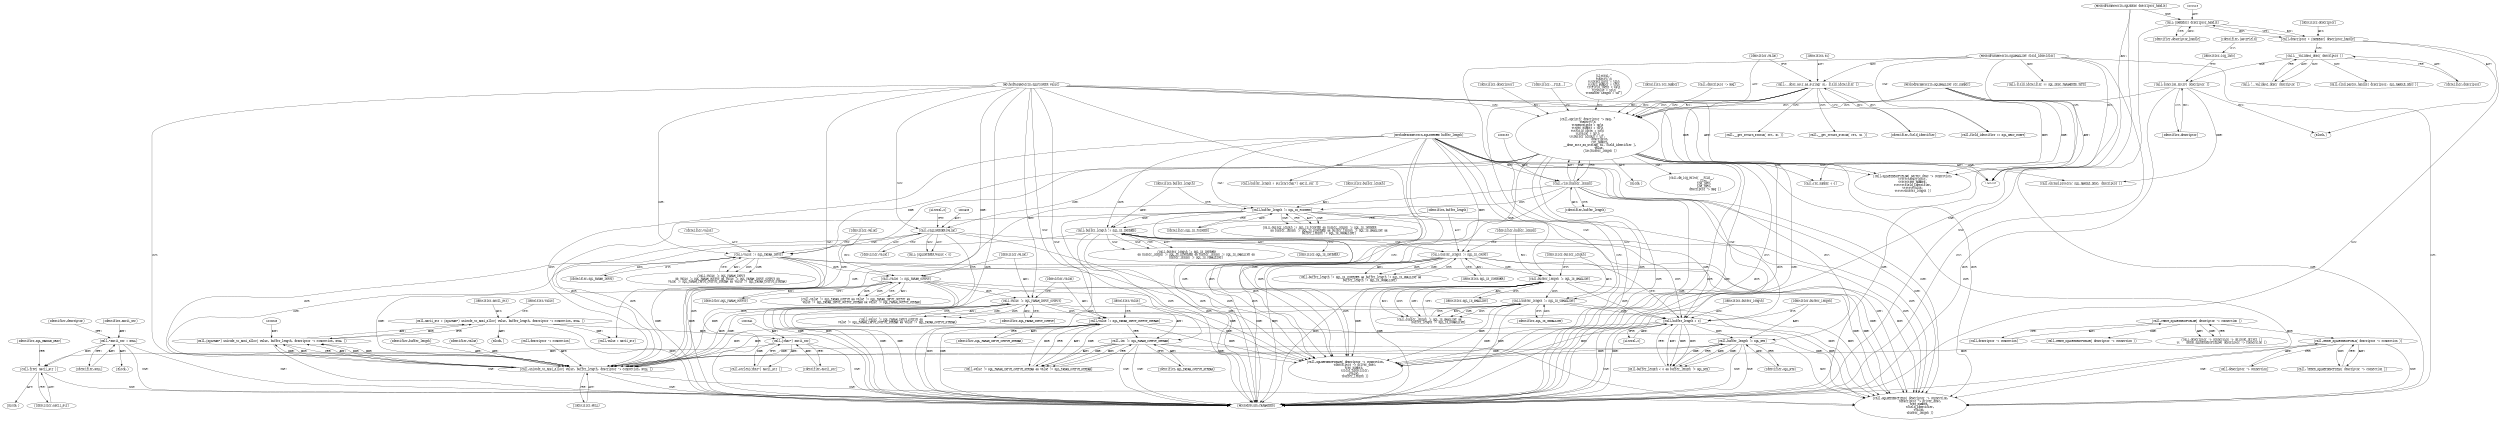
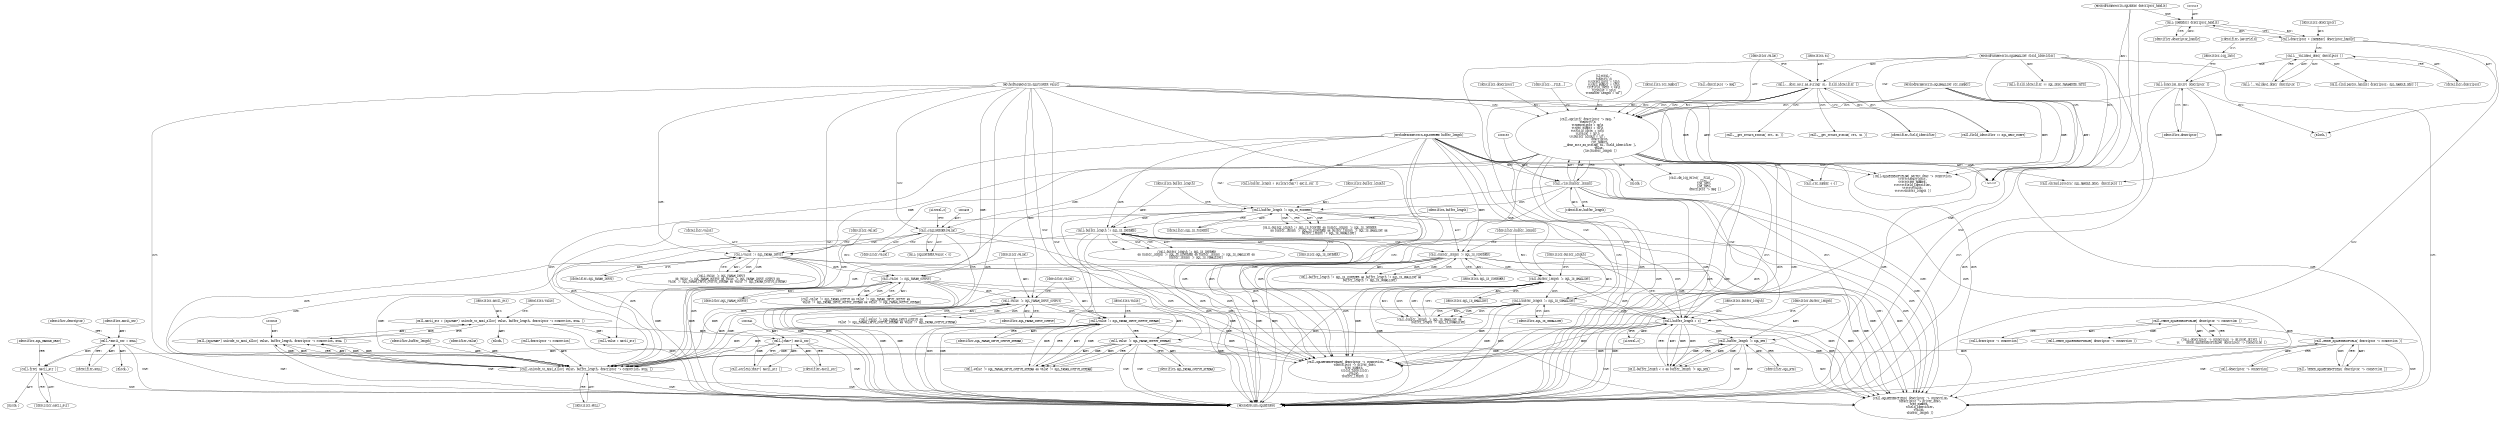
node "(Call,buffer_length != SQL_IS_COUNT)": label "(Call,buffer_length != SQL_IS_COUNT)" -> "(Call,buffer_length != SQL_IS_UINTEGER)"
node "(Call,int != SQL_PARAM_OUTPUT_STREAM)": label "(Call,int != SQL_PARAM_OUTPUT_STREAM)" -> "(Call,value != SQL_PARAM_OUTPUT_STREAM)"
node "(MethodReturn,PARAMETER)": label "(MethodReturn,PARAMETER)" -> "(MethodReturn,SQLRETURN)"
